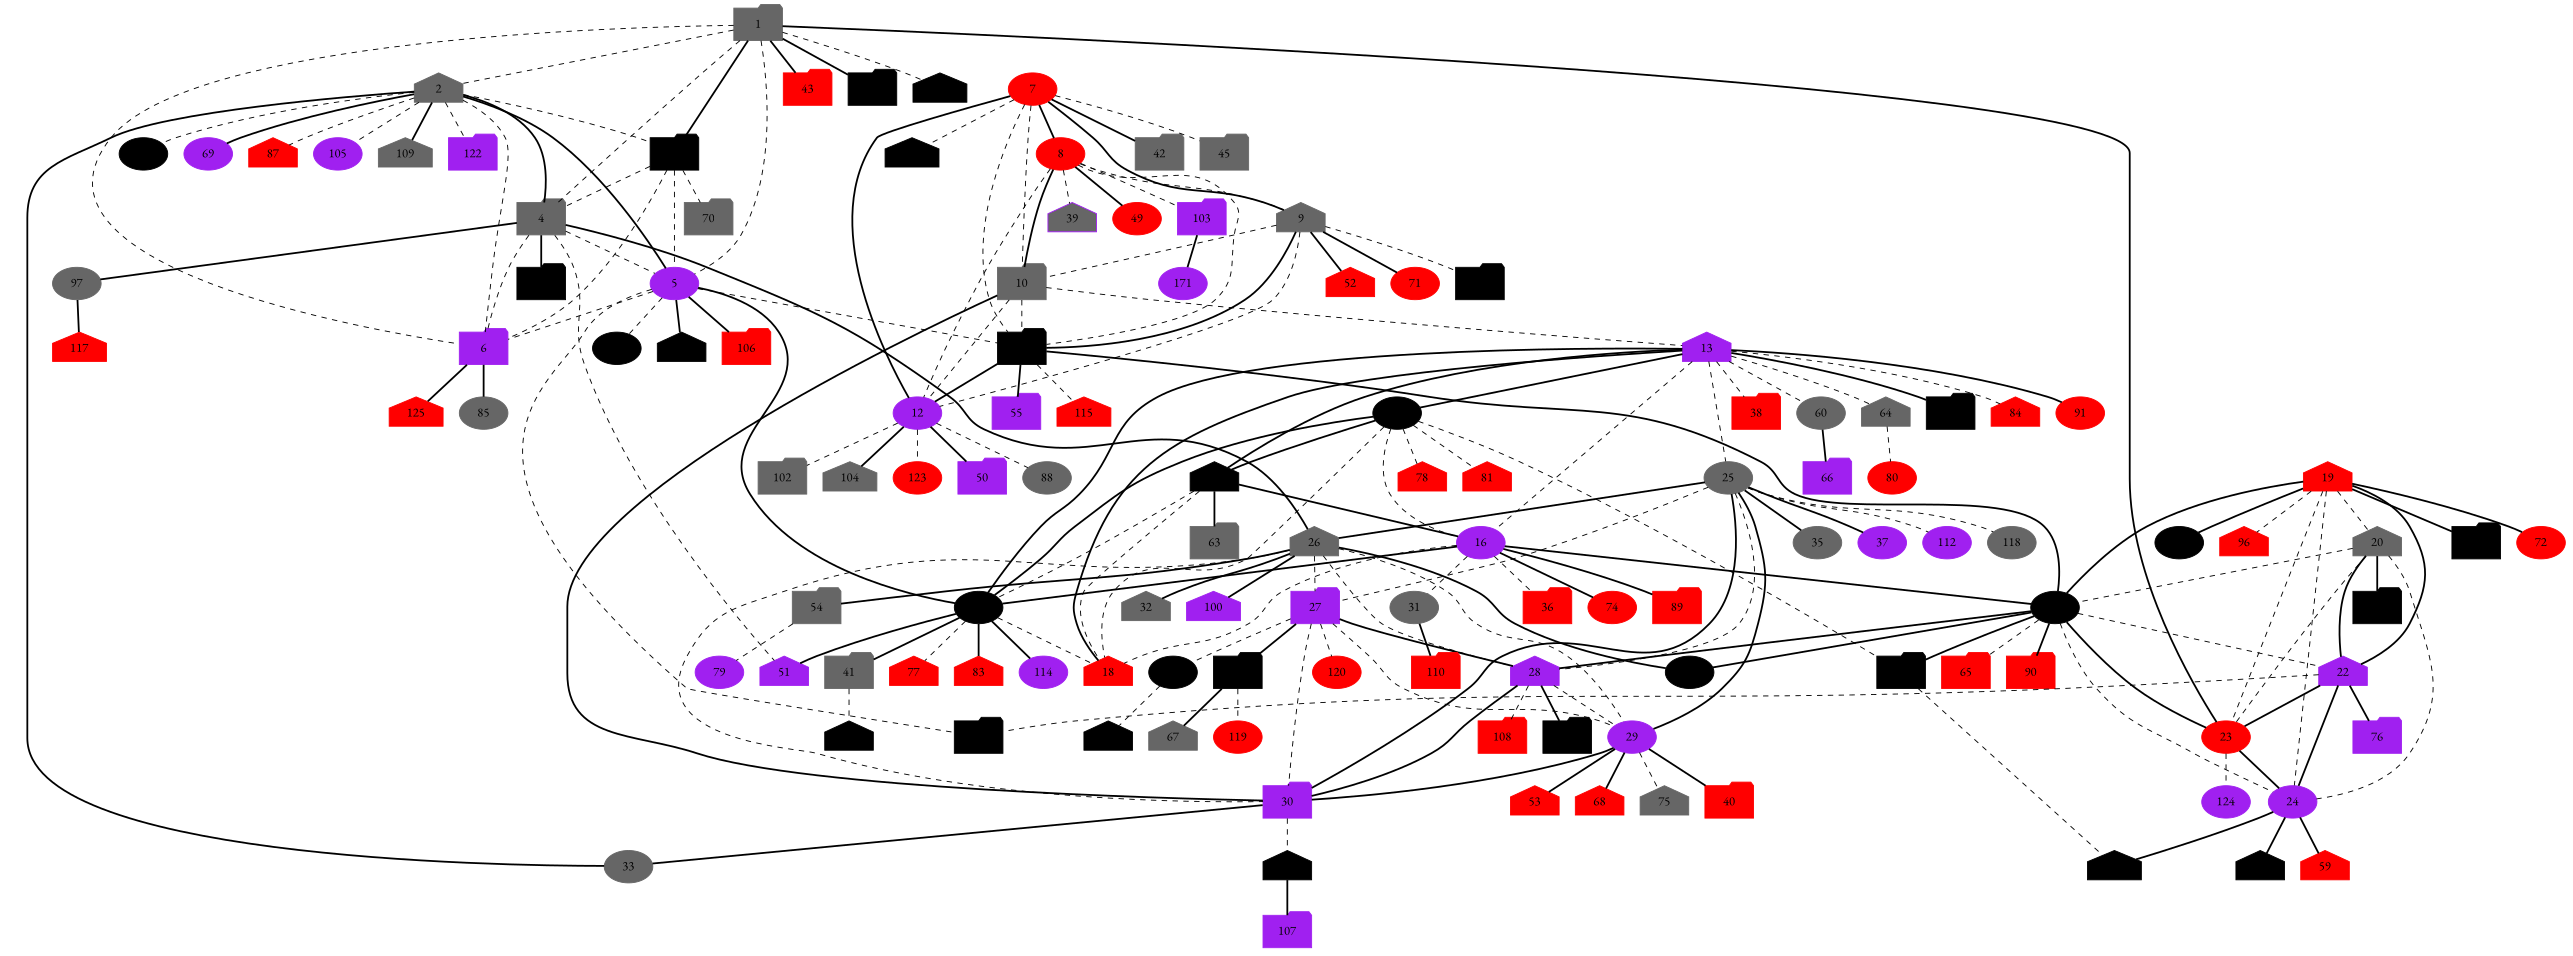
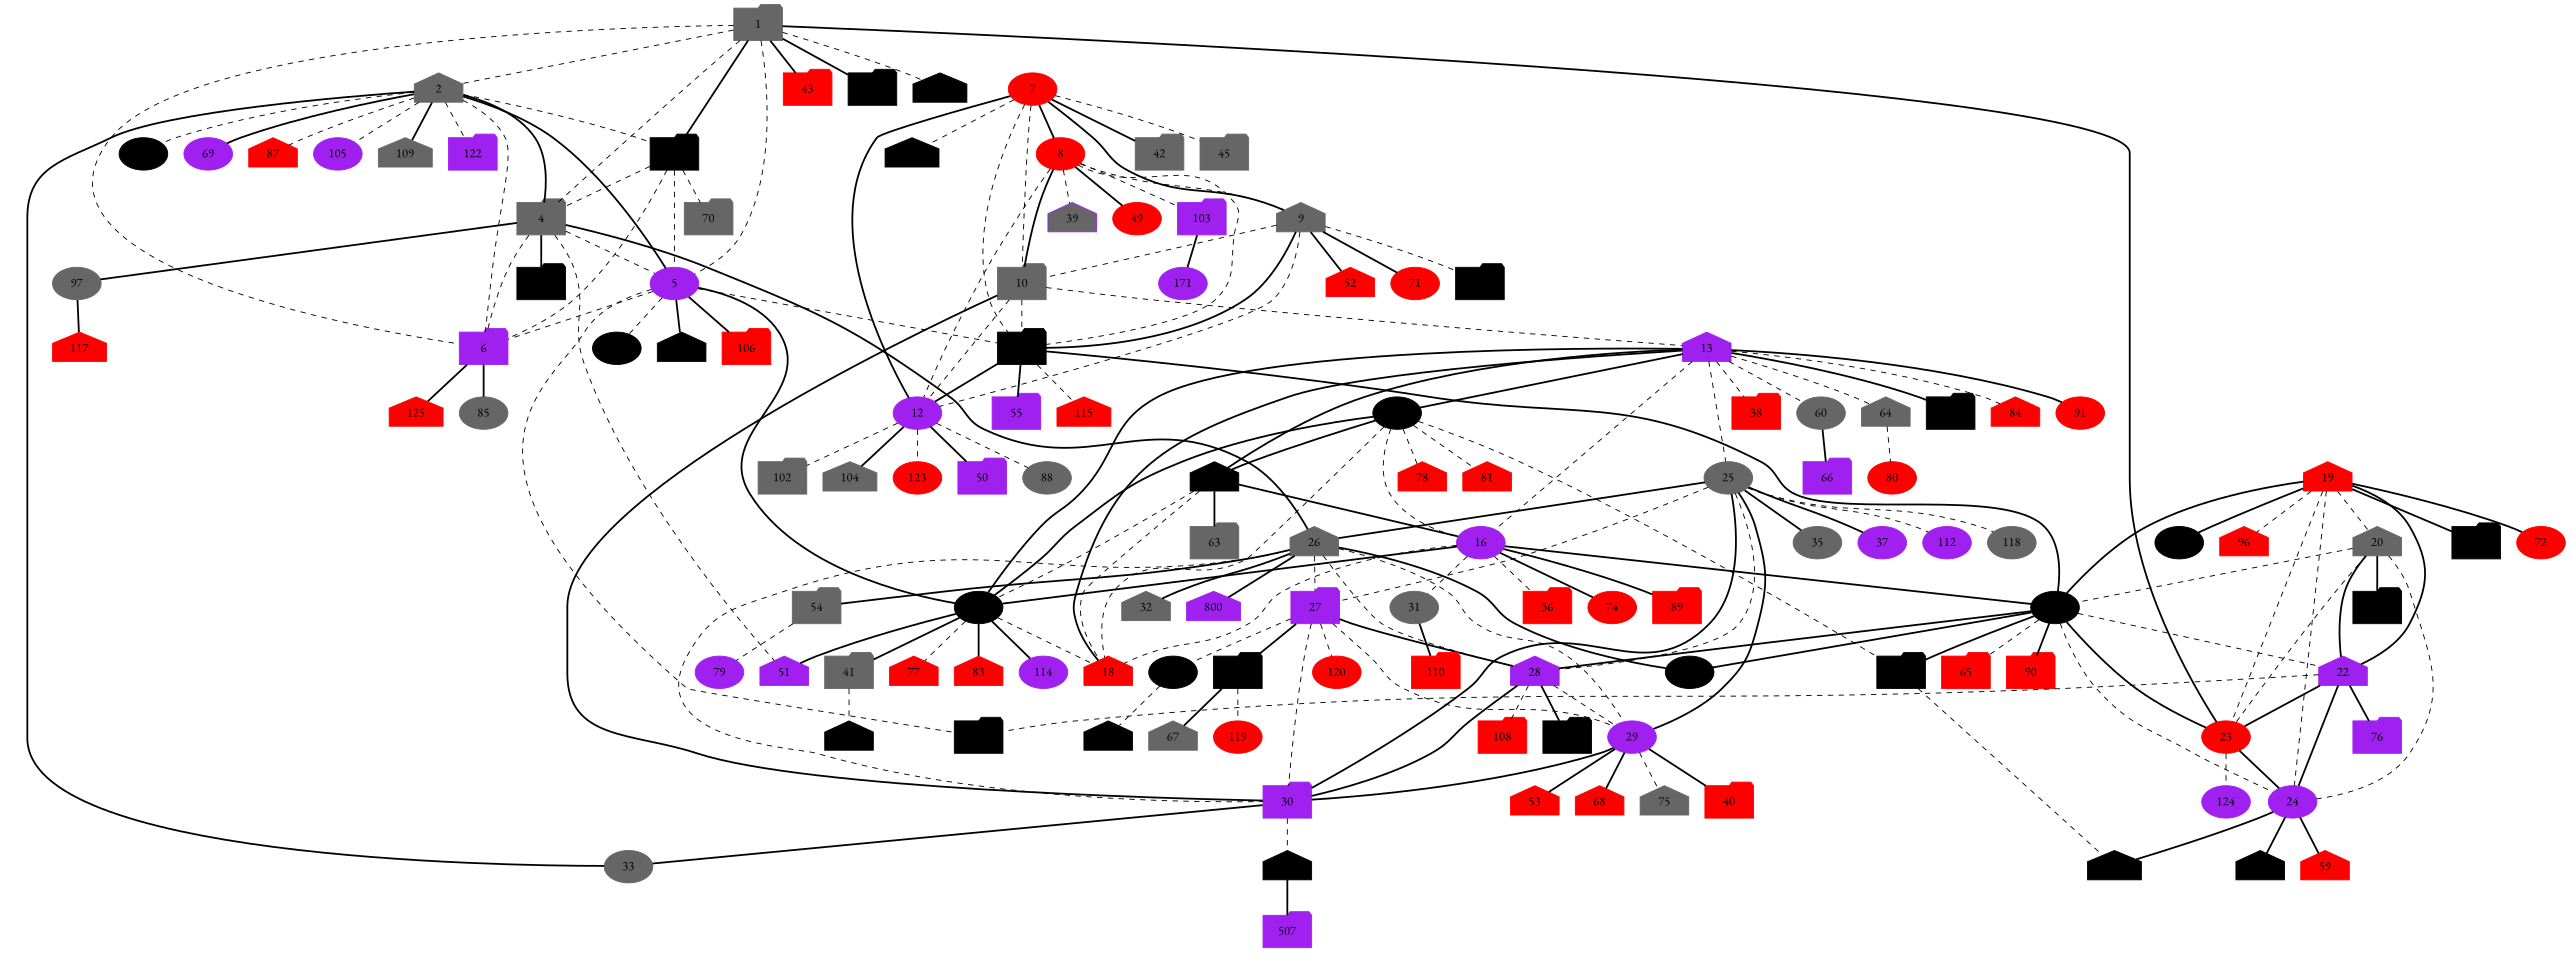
node "100": label "100" -> "800"
node "107": label "107" -> "507"
